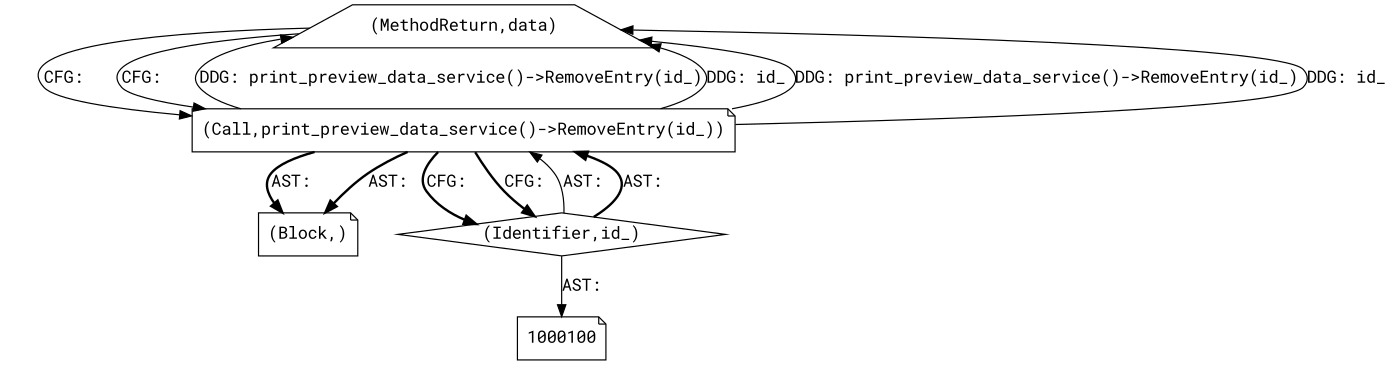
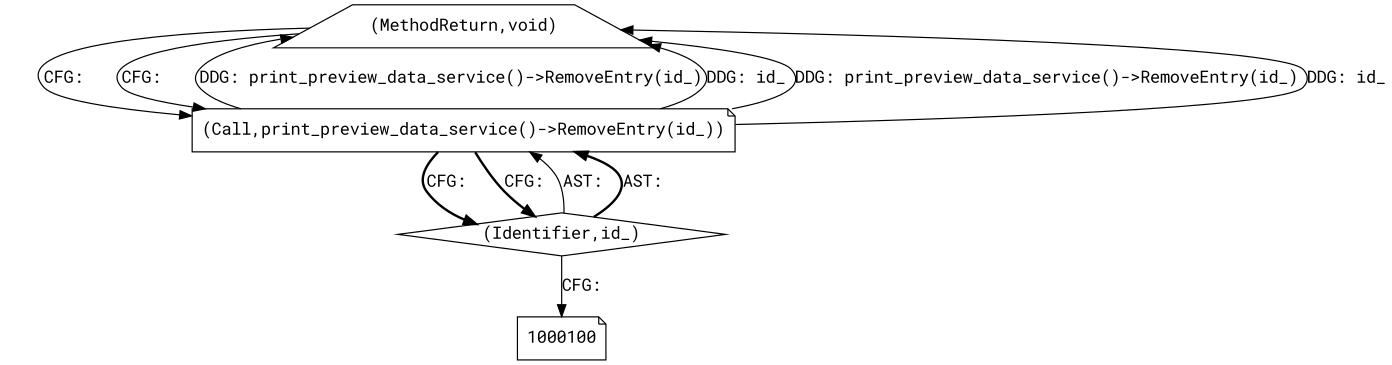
node "(MethodReturn,data)": label "(MethodReturn,data)" -> "(MethodReturn,void)"
node "(Block,)": removed
edge "(Identifier,id_)" -> "1000100": label "AST: " -> "CFG: "
